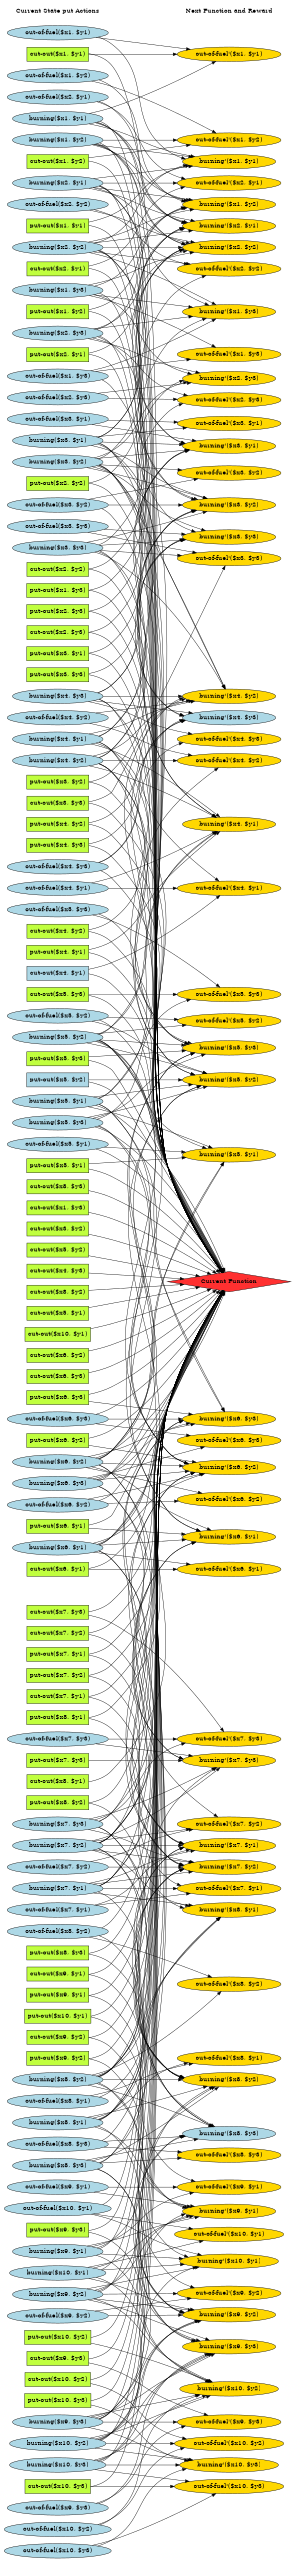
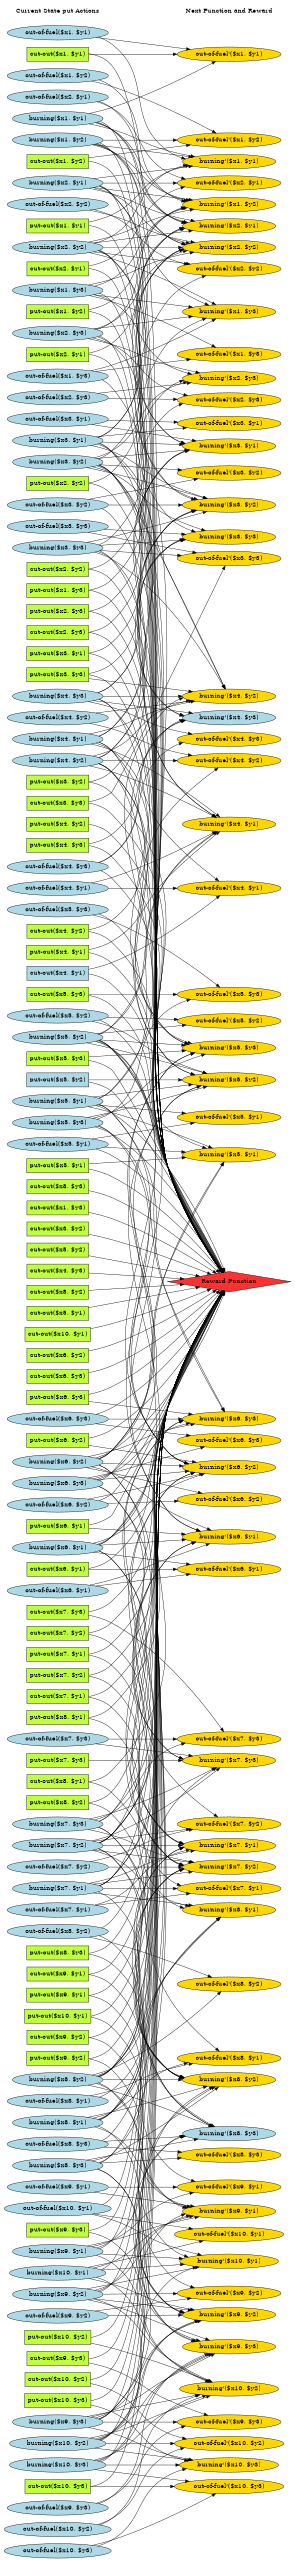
edge "put-out($x4, $y2)" -> "burning'($x4, $y2)": now "put-out($x3, $y3)" -> "burning'($x4, $y2)"
node "out-of-fuel'($x5, $y1)": added
node "Current Function": label "Current Function" -> "Reward Function"
node "out-of-fuel($x6, $y1)": added
edge "cut-out($x8, $y1)" -> "out-of-fuel'($x8, $y1)": added
